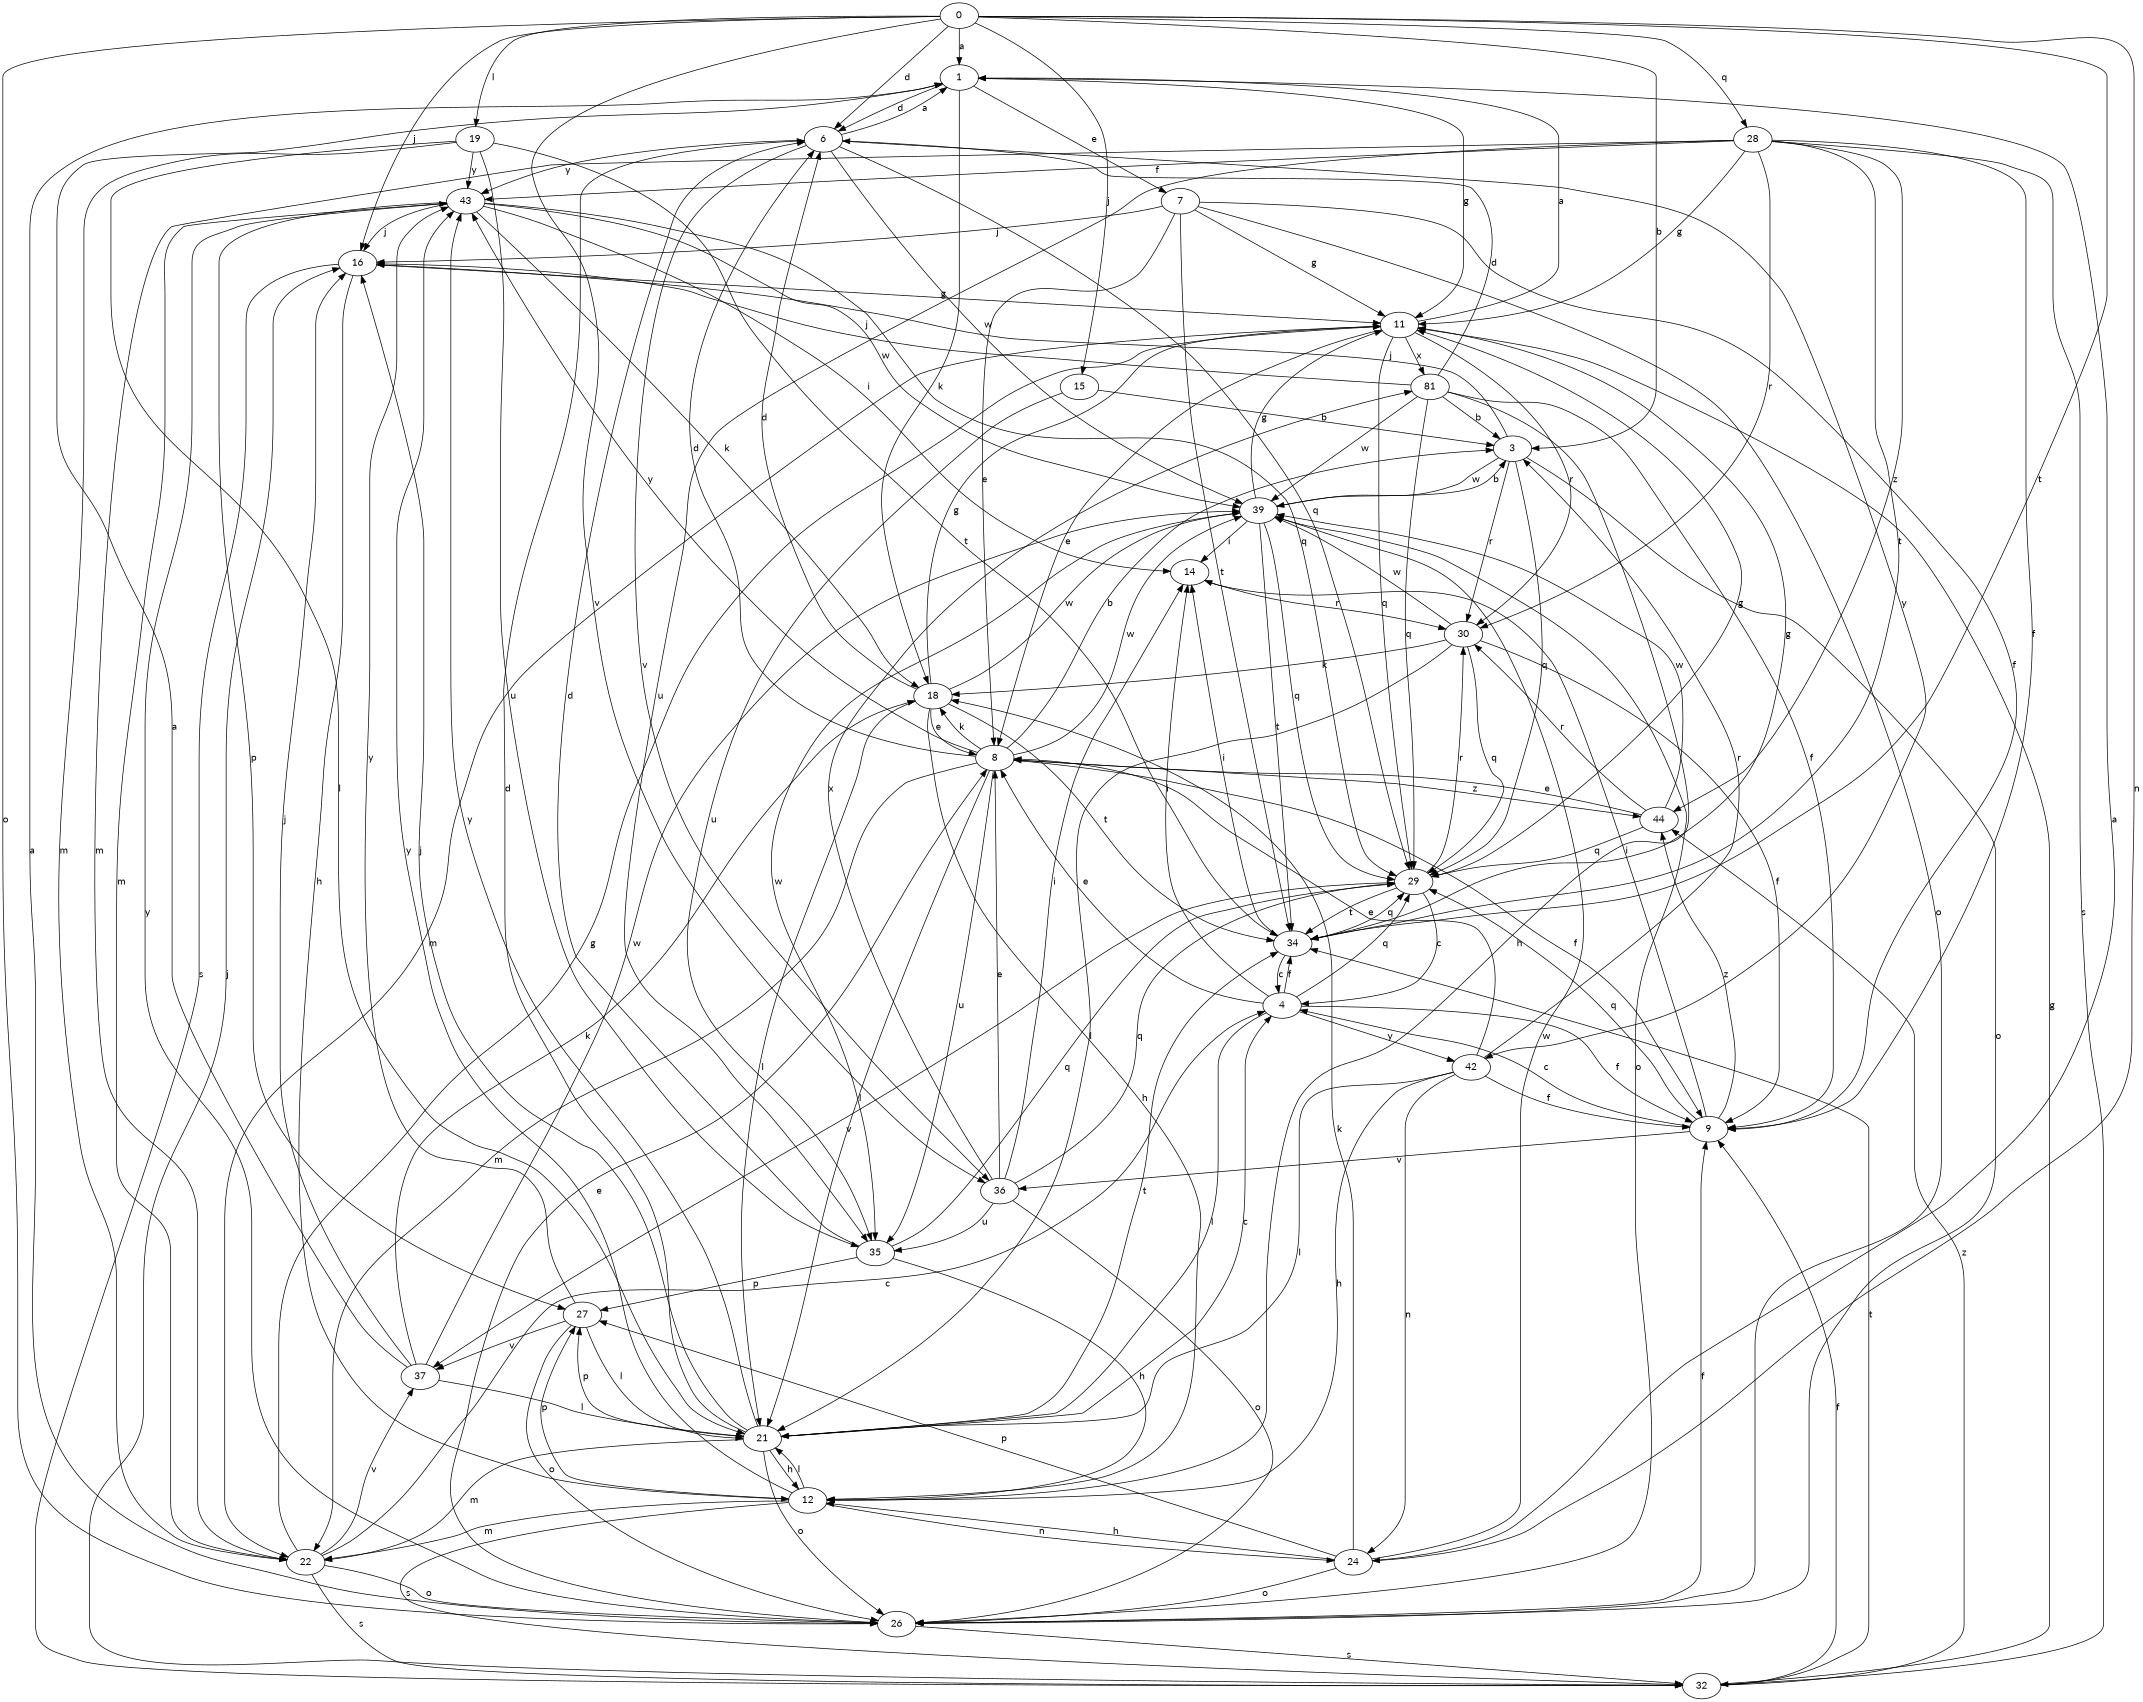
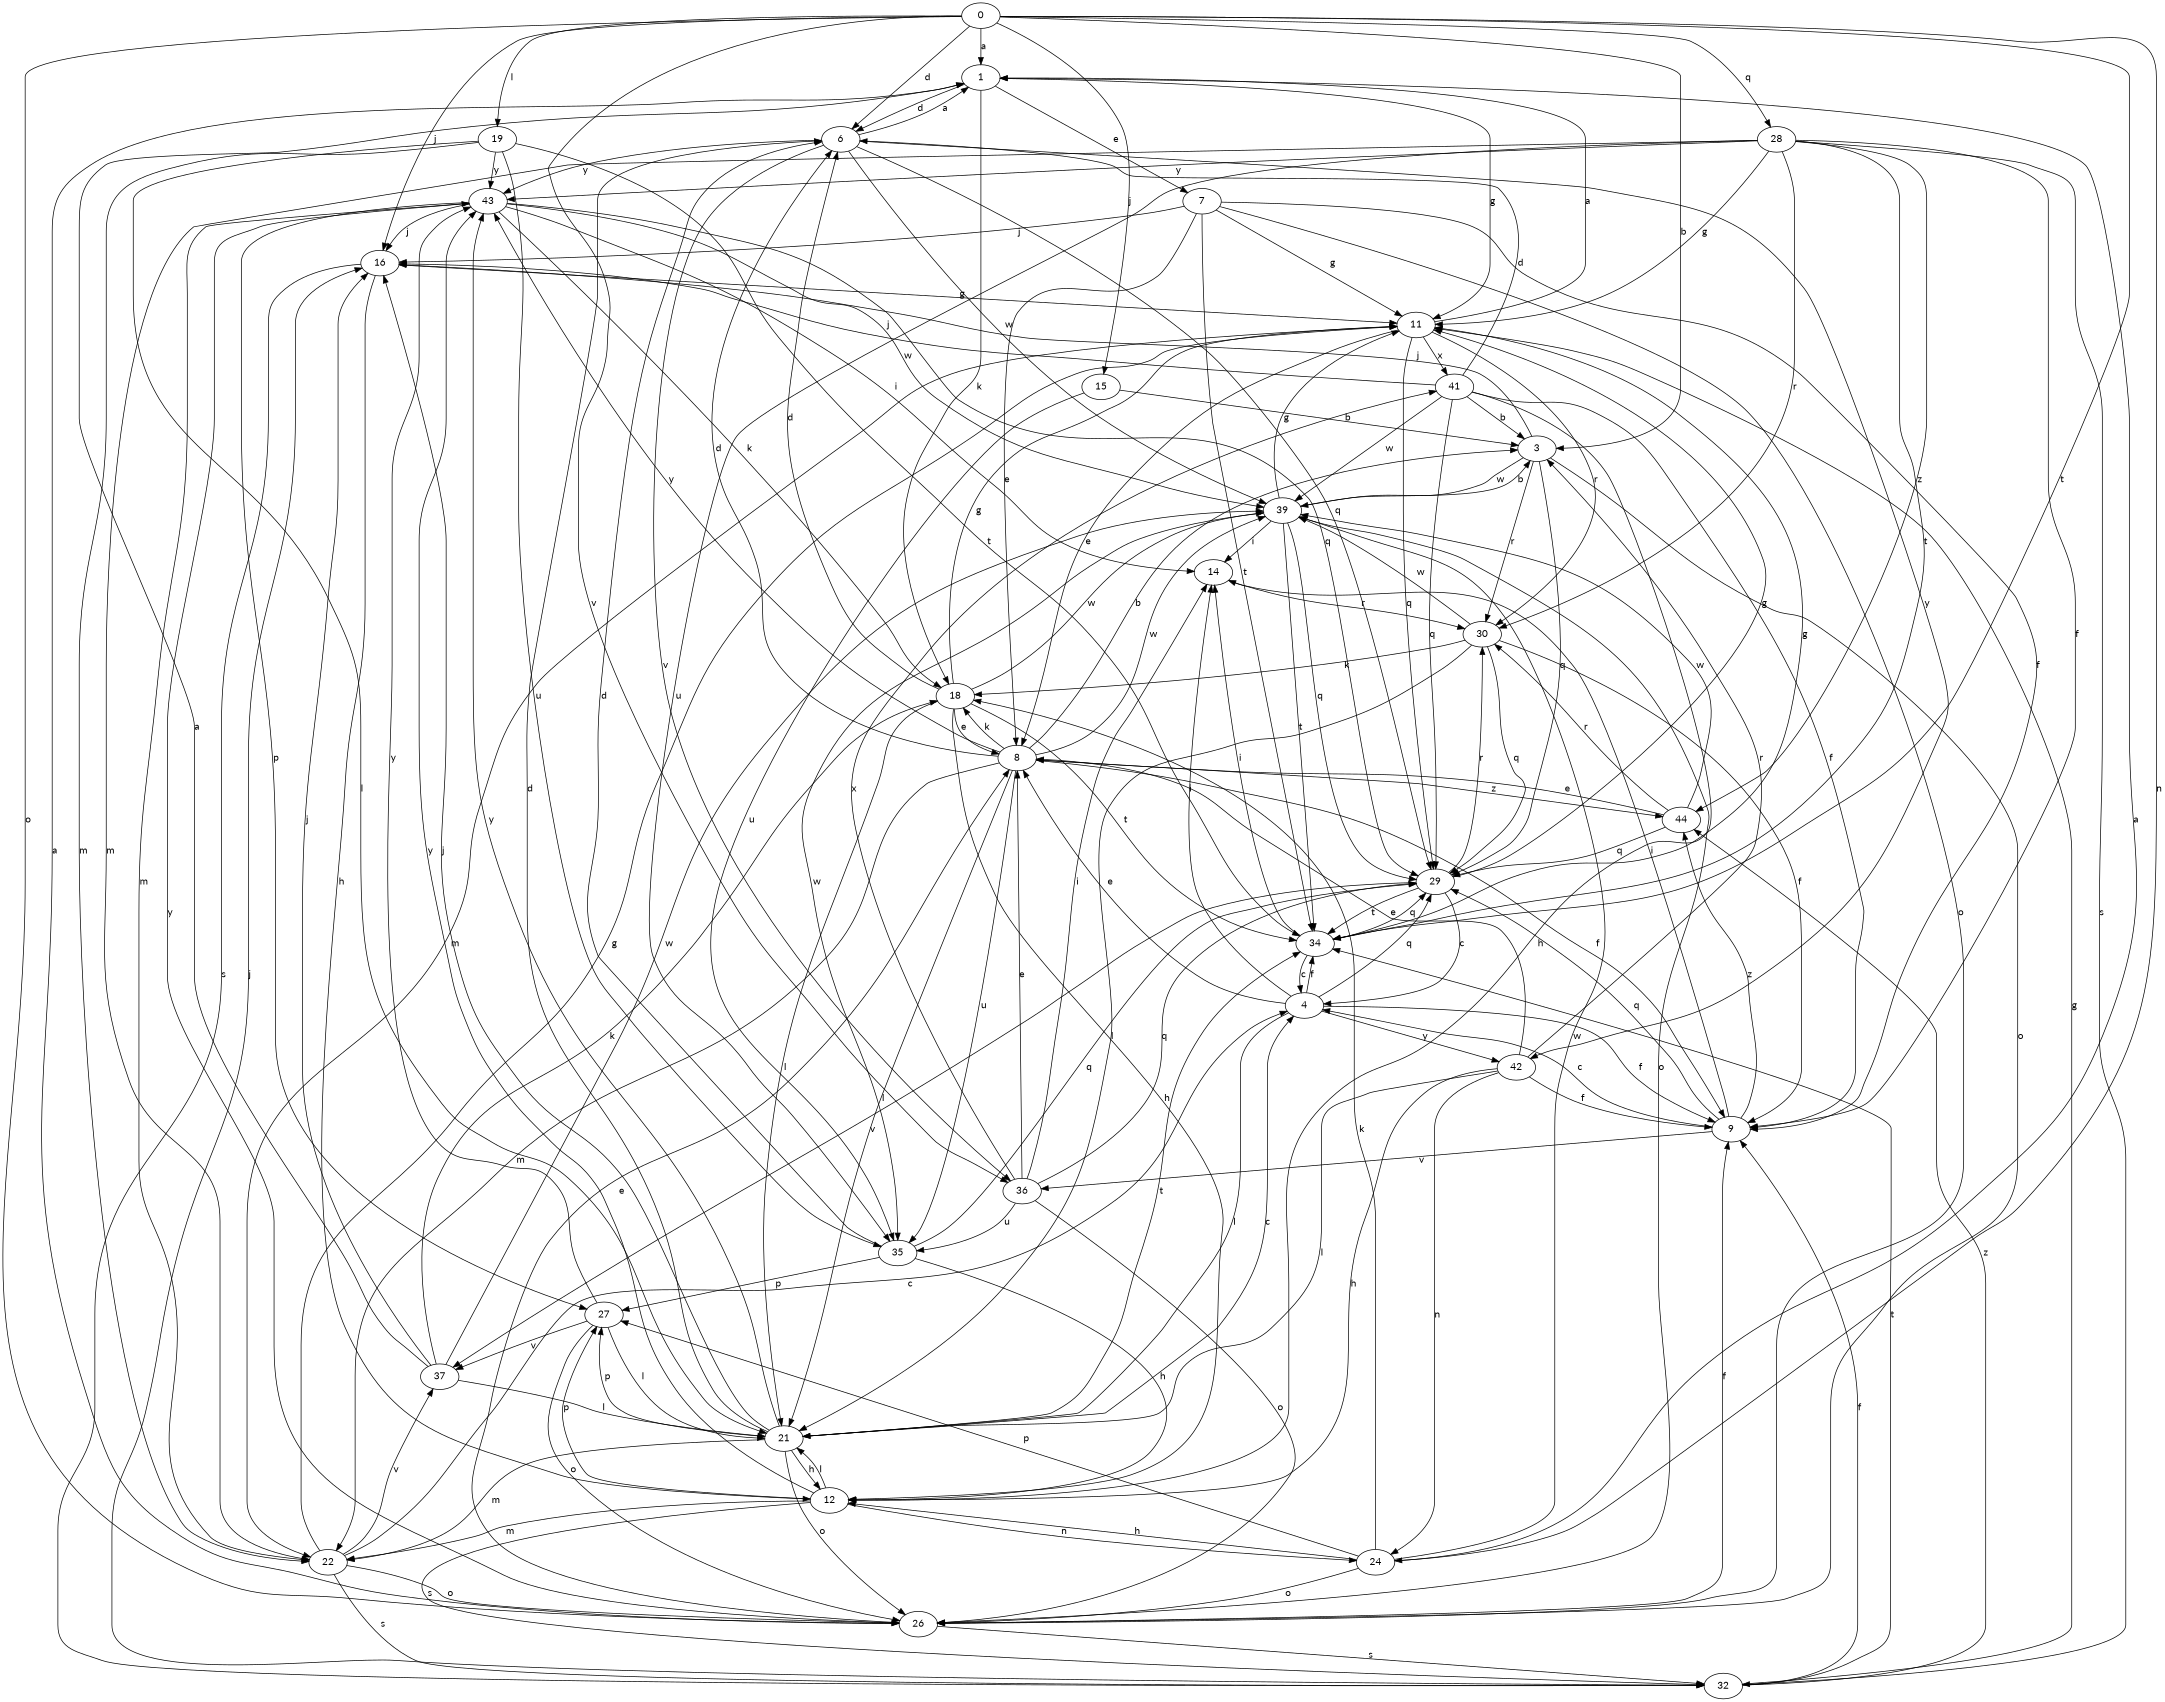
edge "28" -> "43": label "f" -> "y"
node "81": label "81" -> "41"
